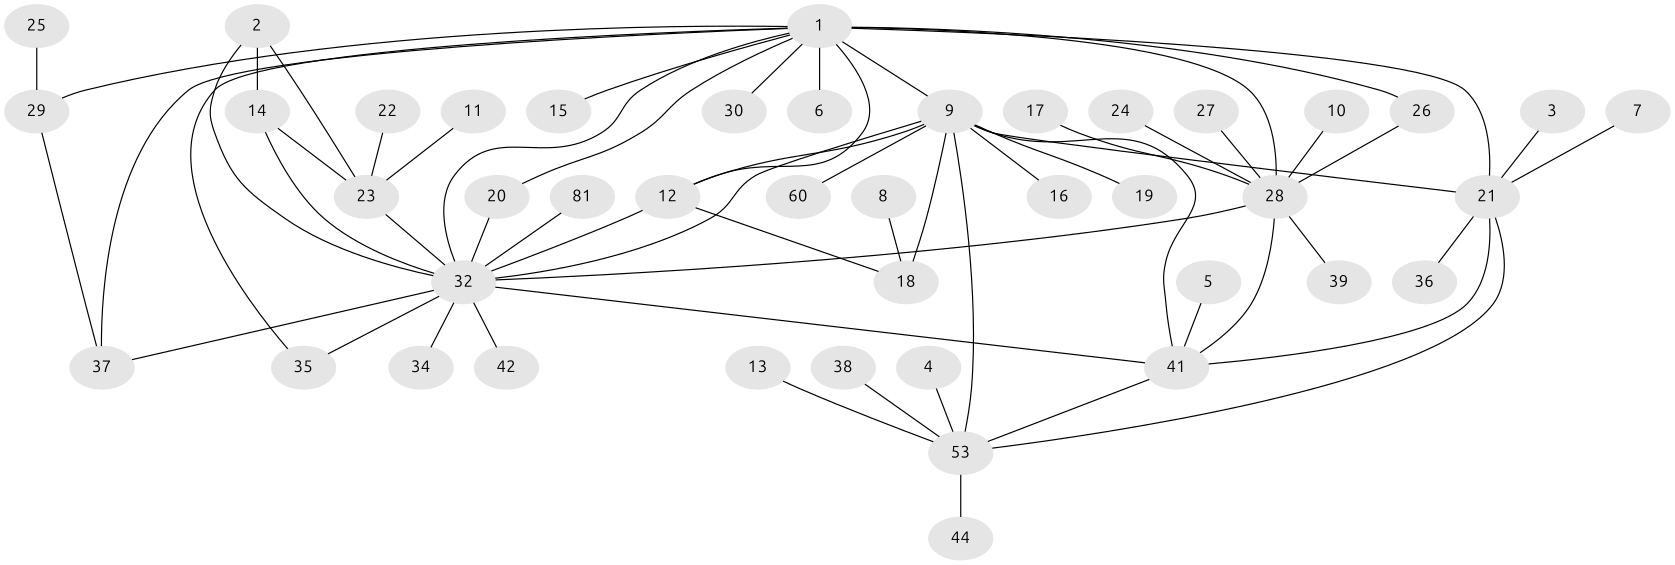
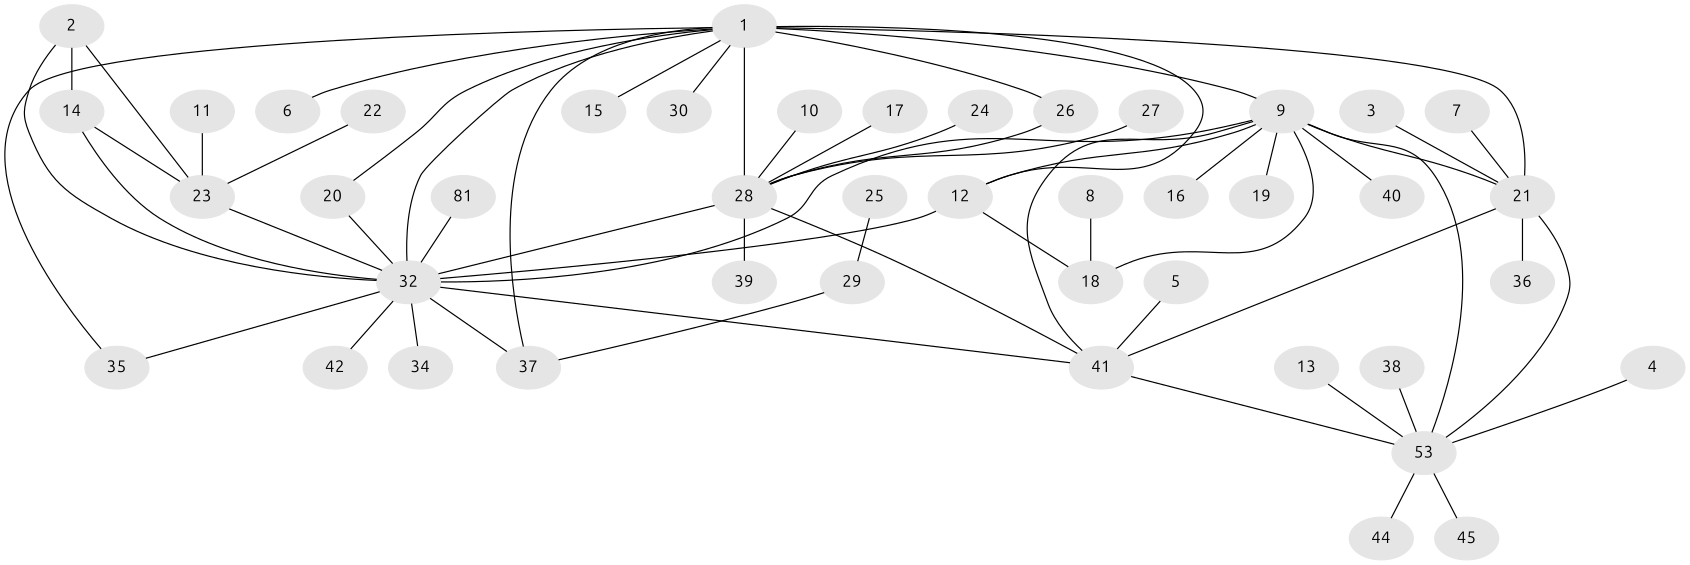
edge "1" -- "29": removed
node "60": label "60" -> "40"
node "45": added
